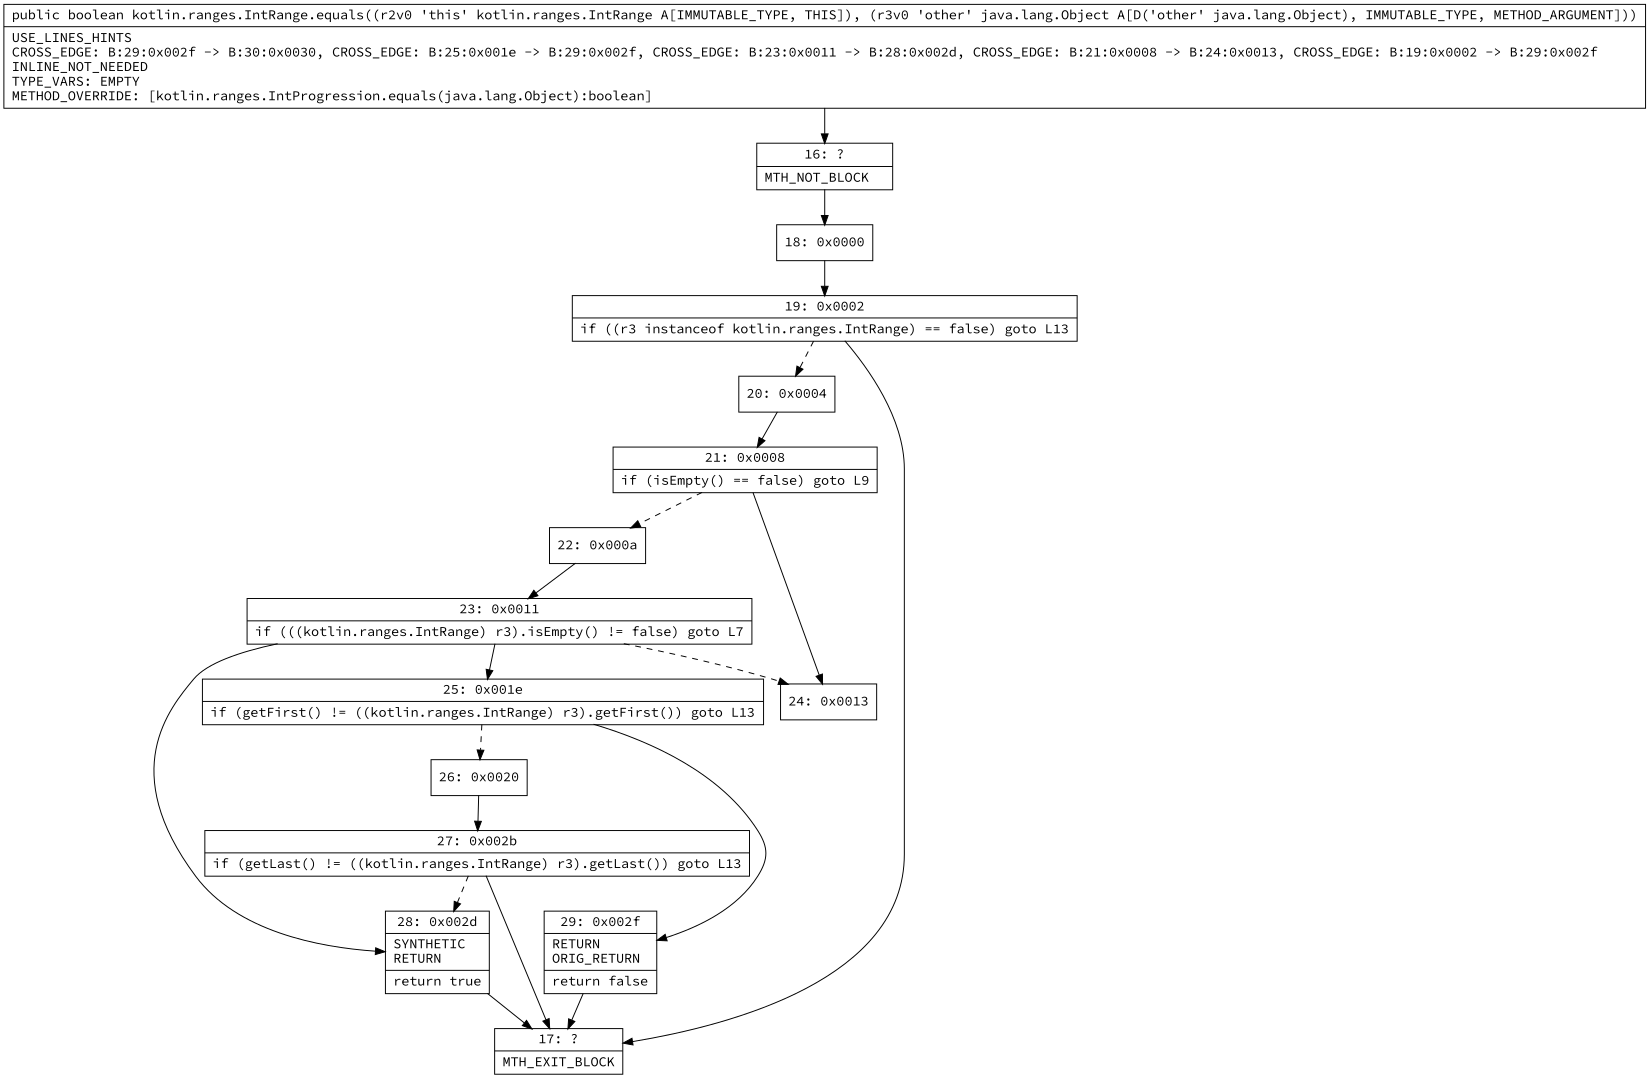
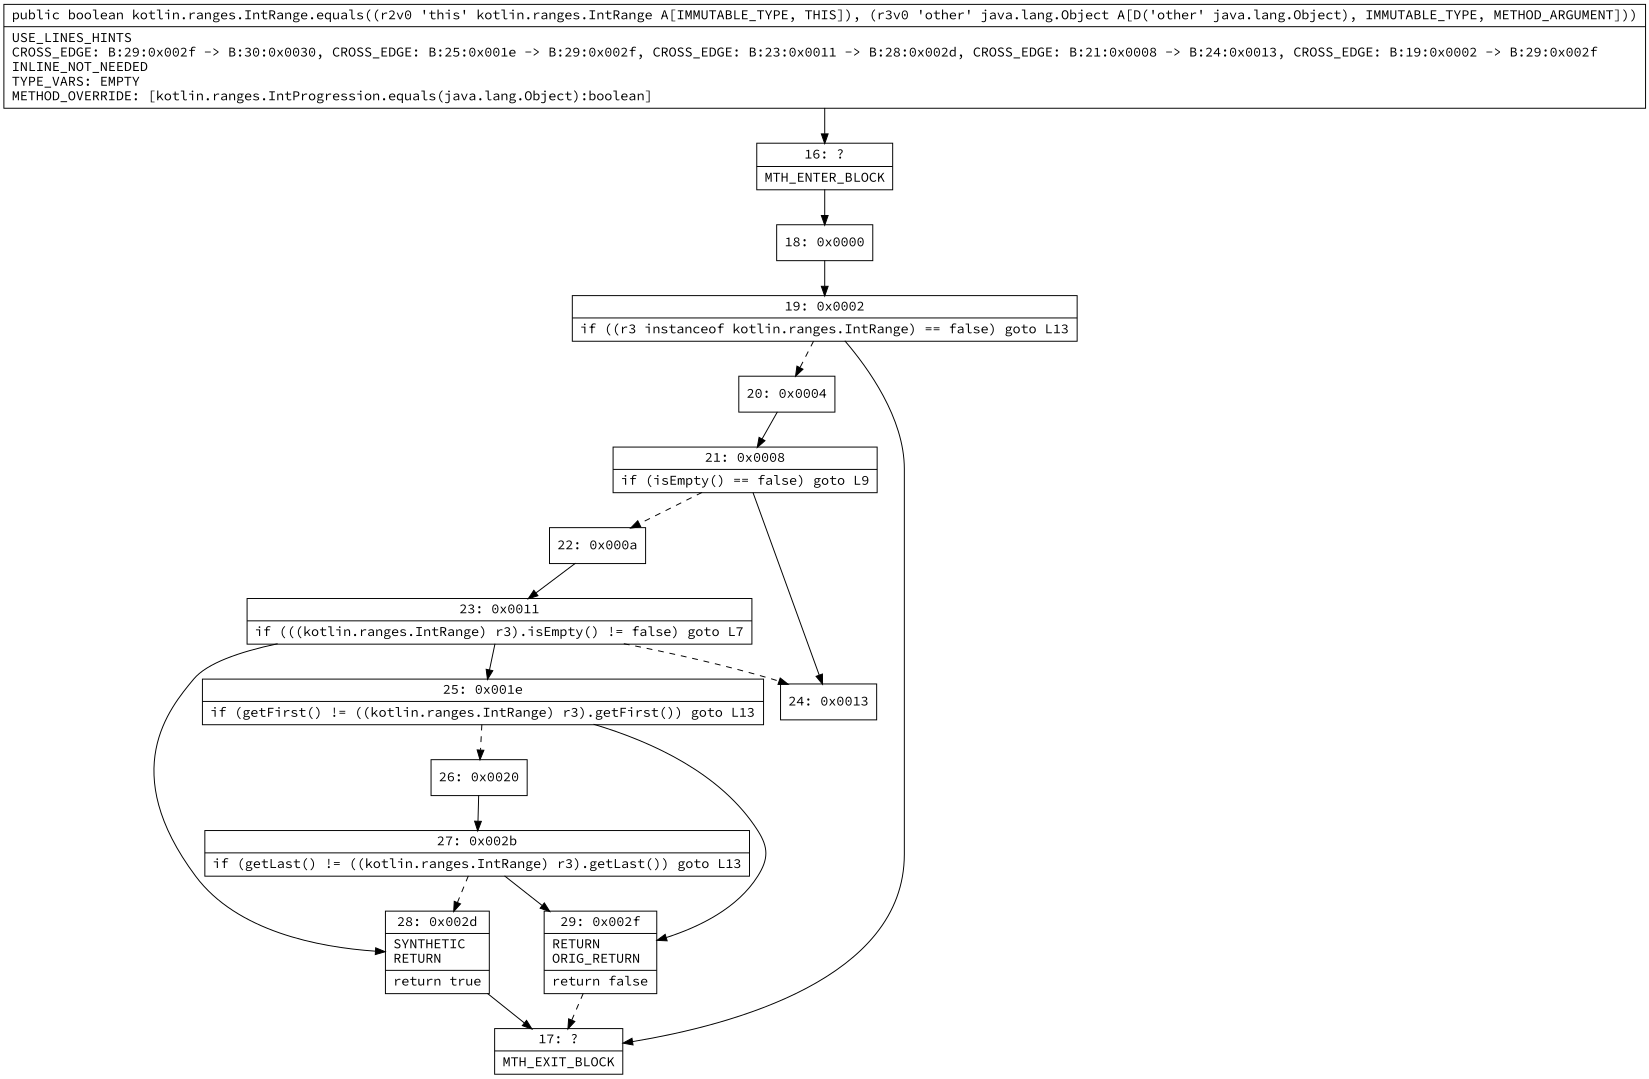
node "16: ?": text "MTH_NOT_BLOCK" -> "MTH_ENTER_BLOCK"
edge "27: 0x002b" -> "17: ?": now "27: 0x002b" -> "29: 0x002f"
edge "29: 0x002f" -> "17: ?": style solid -> dashed
